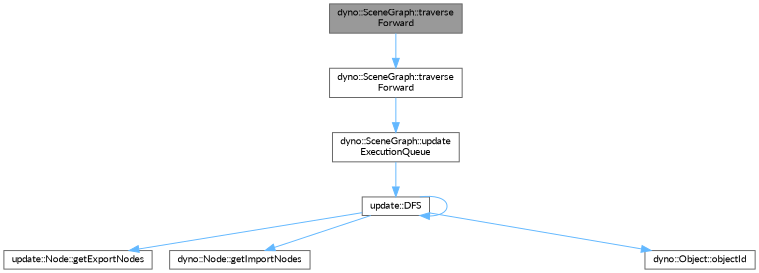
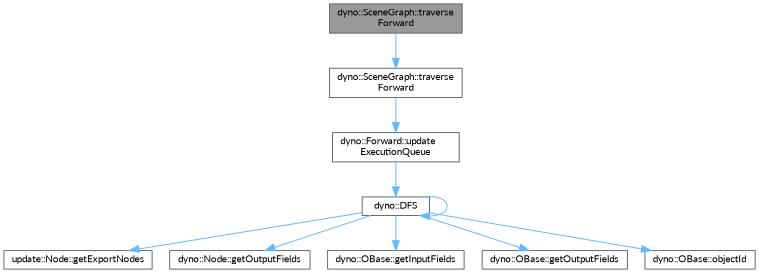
node "dyno::SceneGraph::update ExecutionQueue": label "dyno::SceneGraph::update ExecutionQueue" -> "dyno::Forward::update ExecutionQueue"
node "update::DFS": label "update::DFS" -> "dyno::DFS"
node "dyno::Node::getImportNodes": label "dyno::Node::getImportNodes" -> "dyno::Node::getOutputFields"
node "dyno::OBase::getInputFields": added
node "dyno::OBase::getOutputFields": added
node "dyno::Object::objectId": label "dyno::Object::objectId" -> "dyno::OBase::objectId"
